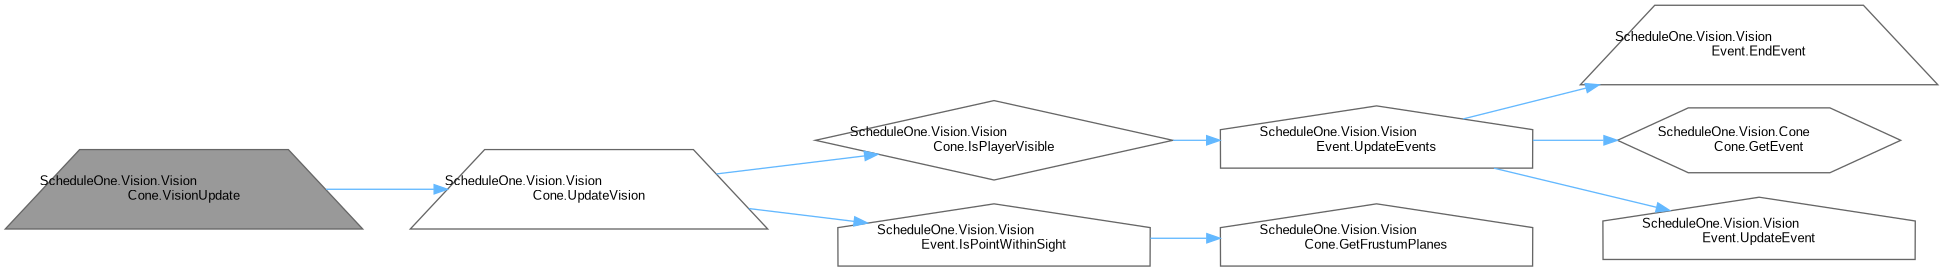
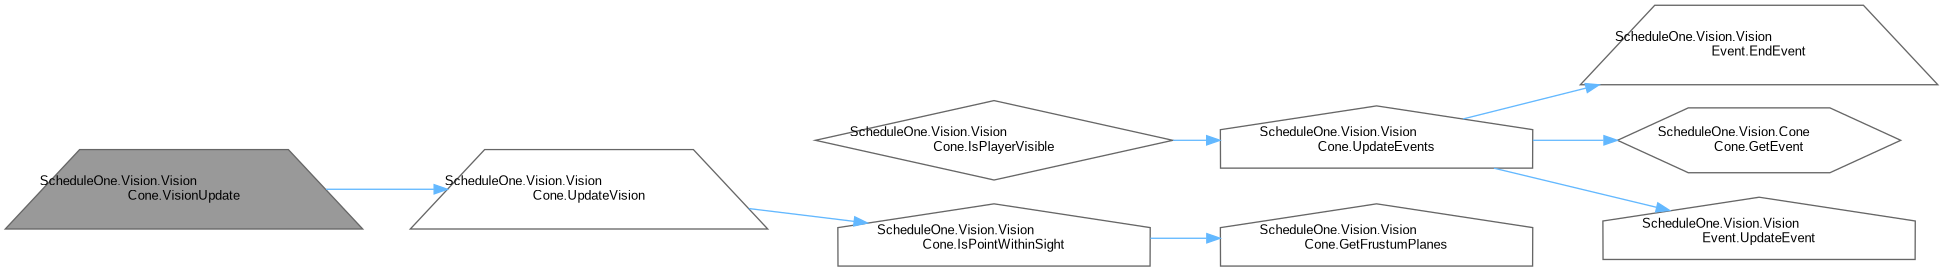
node "ScheduleOne.Vision.Vision Event.UpdateEvents": label "ScheduleOne.Vision.Vision Event.UpdateEvents" -> "ScheduleOne.Vision.Vision Cone.UpdateEvents"
edge "ScheduleOne.Vision.Vision Cone.UpdateVision" -> "ScheduleOne.Vision.Vision Cone.IsPlayerVisible": removed
node "ScheduleOne.Vision.Vision Event.IsPointWithinSight": label "ScheduleOne.Vision.Vision Event.IsPointWithinSight" -> "ScheduleOne.Vision.Vision Cone.IsPointWithinSight"
